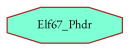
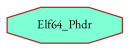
node "Elf67_Phdr": label "Elf67_Phdr" -> "Elf64_Phdr"
